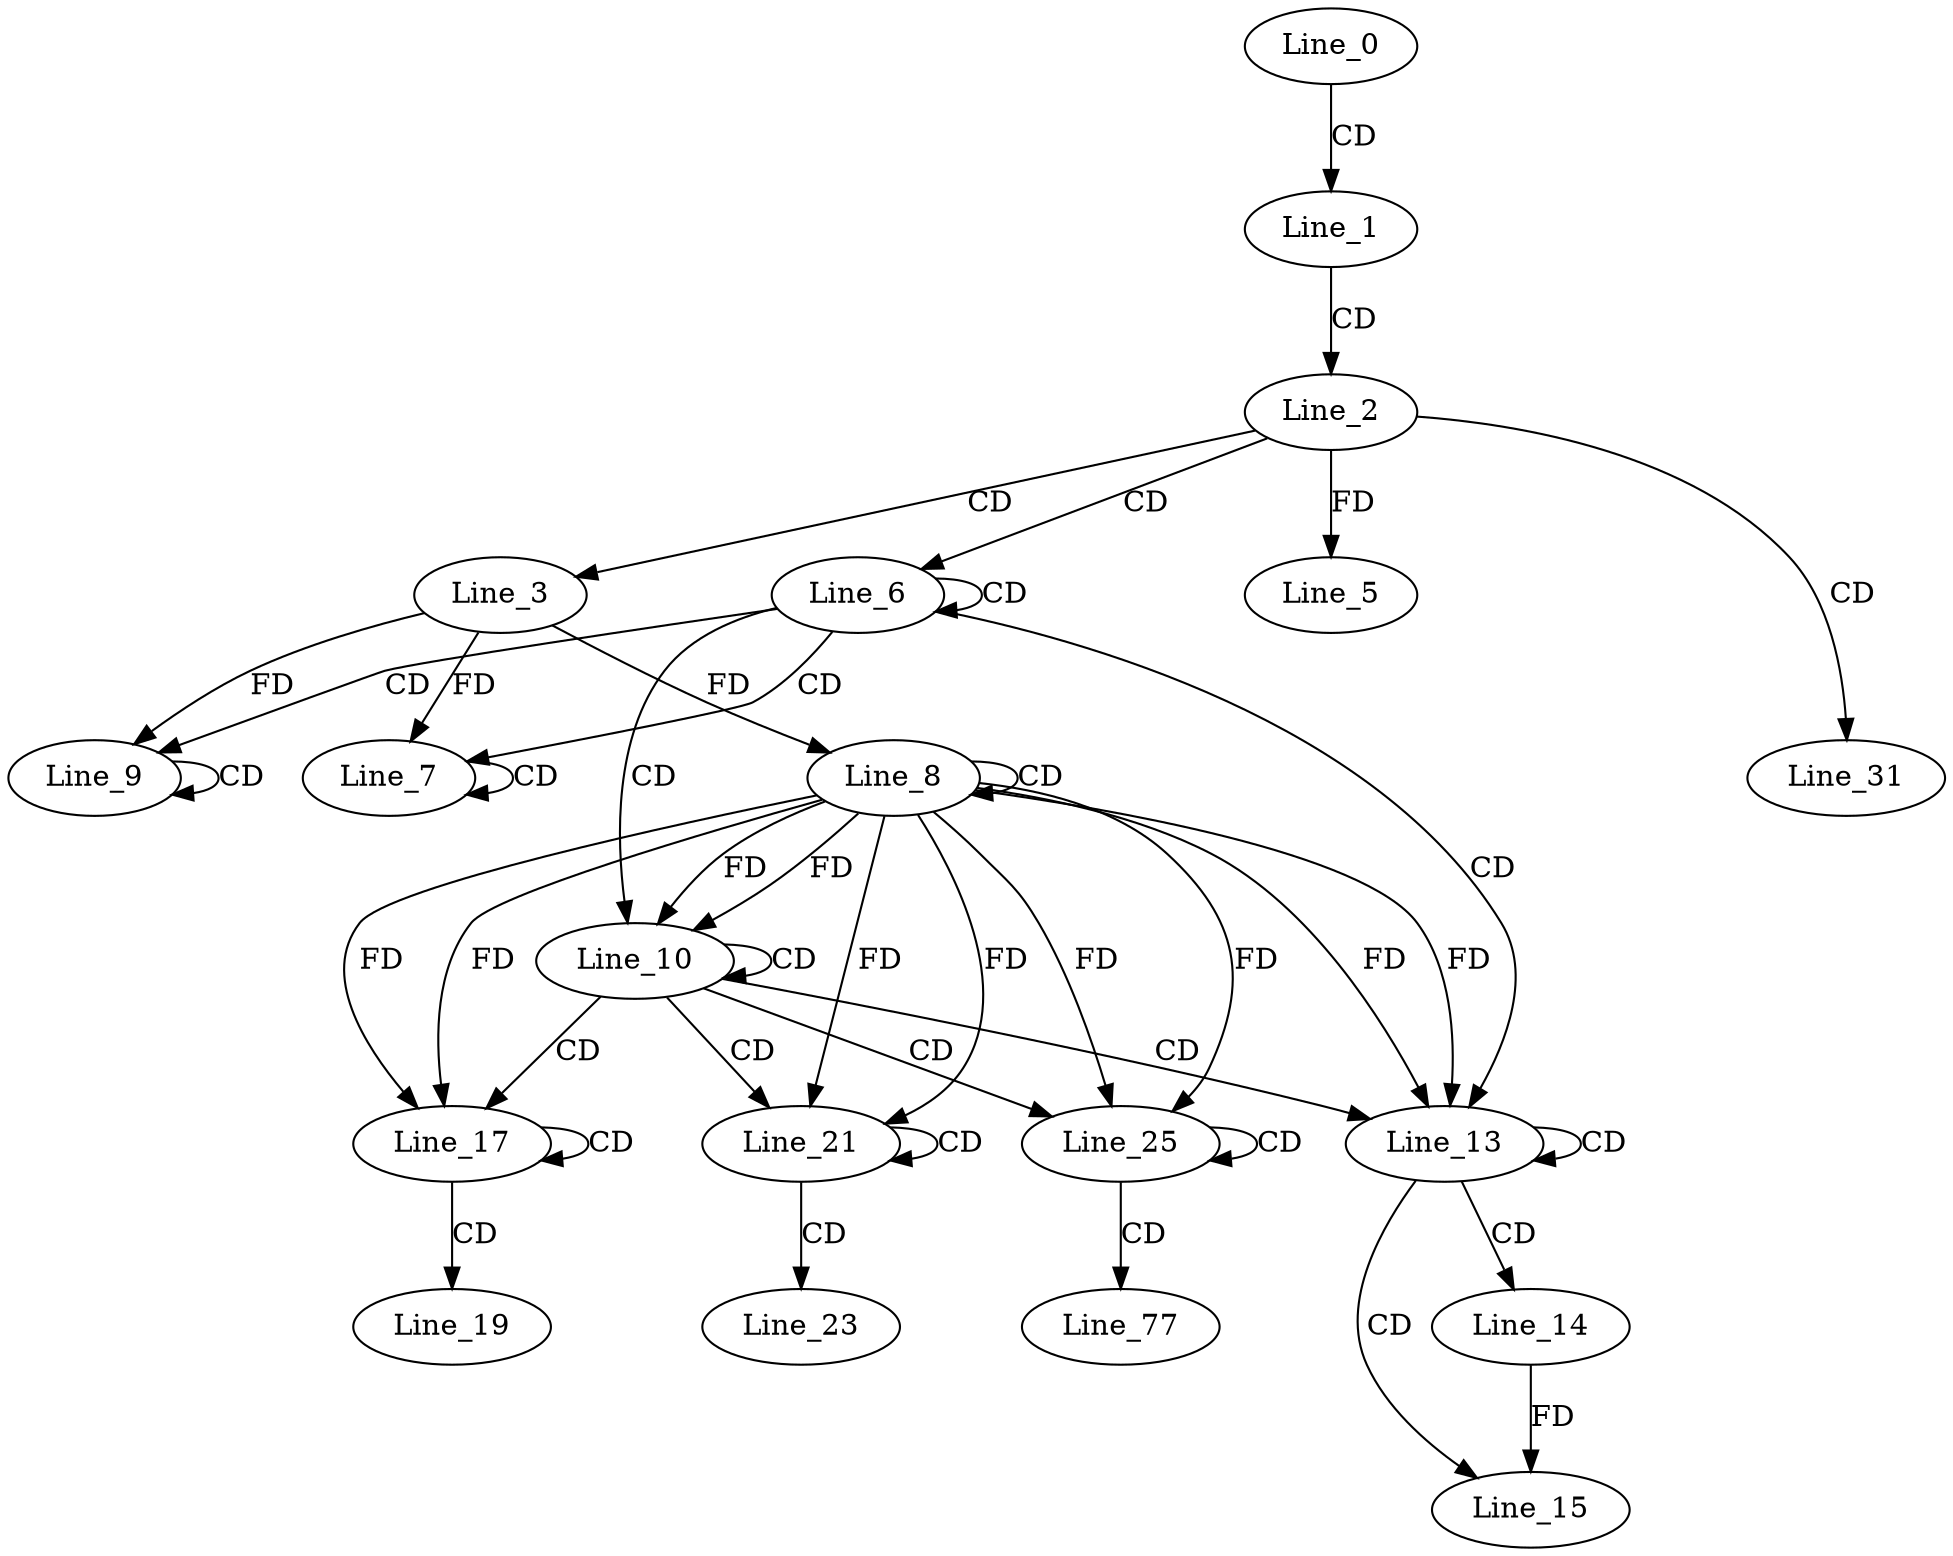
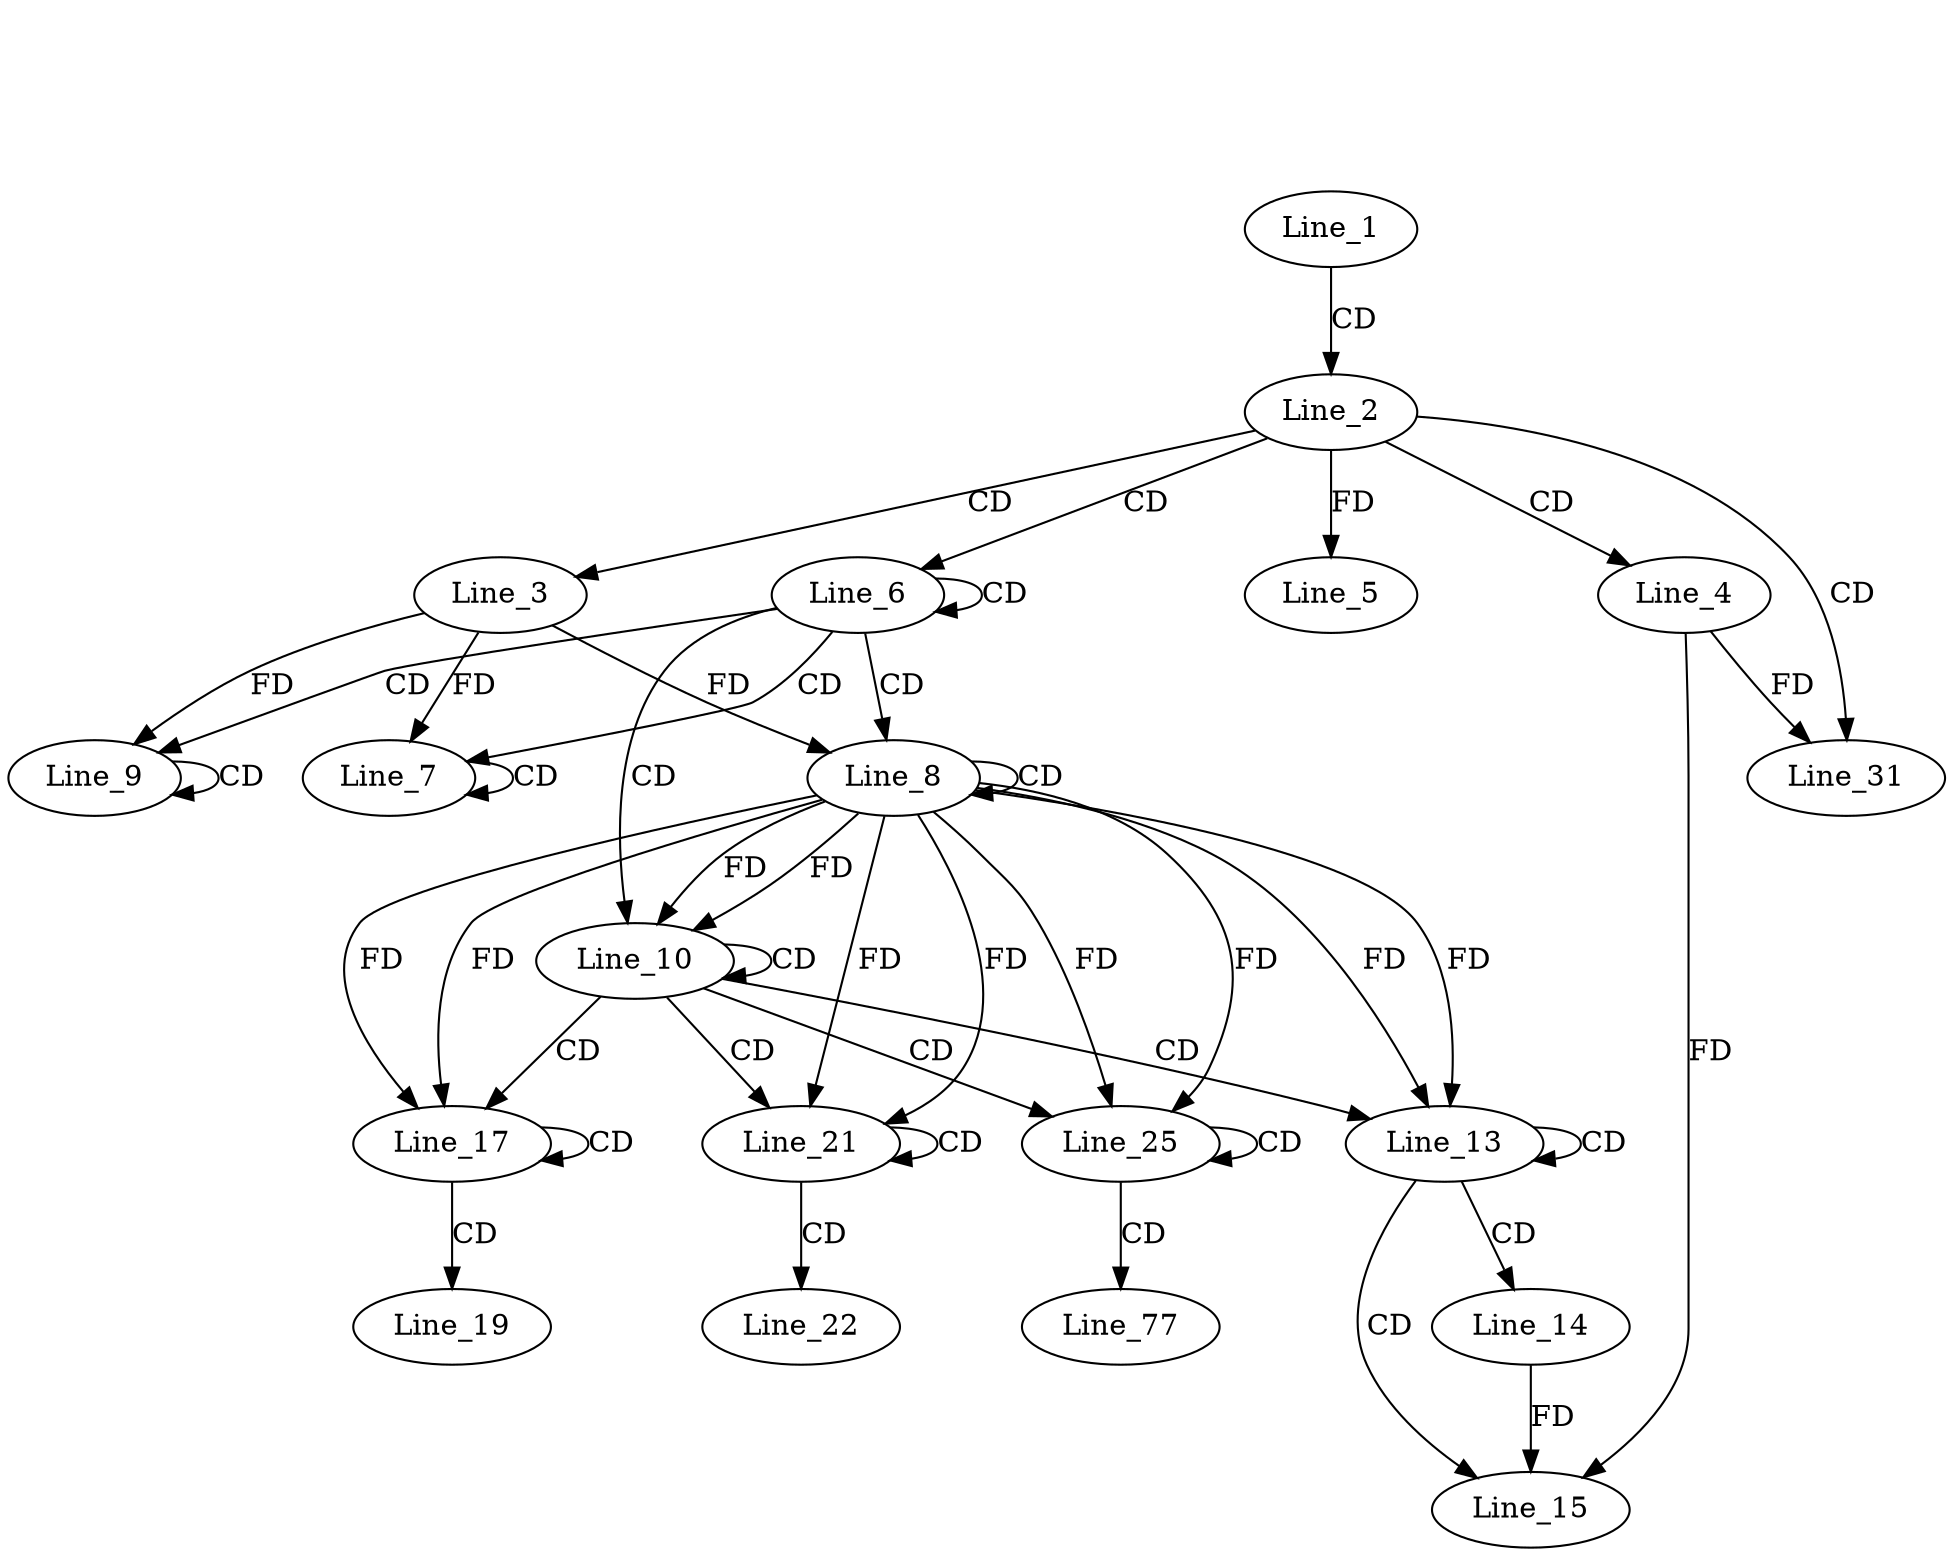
node "Line_0": removed
node "Line_4": added
edge "Line_6" -> "Line_13": now "Line_6" -> "Line_8"
node "Line_23": label "Line_23" -> "Line_22"
